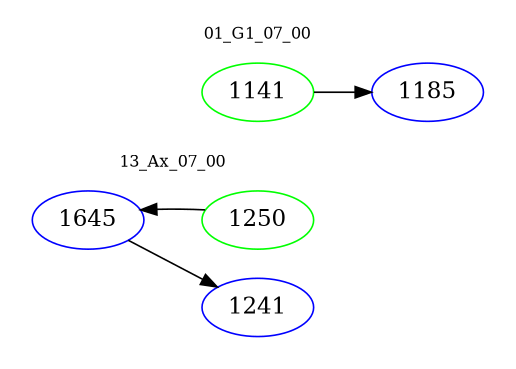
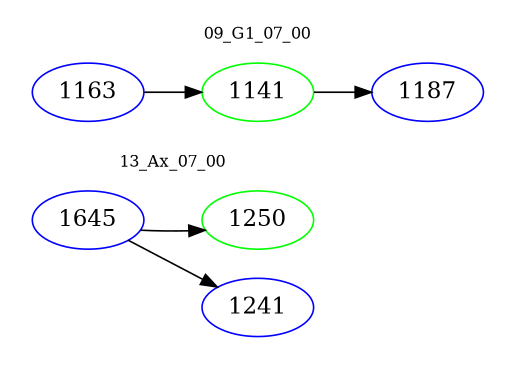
cluster "01_G1_07_00": label "01_G1_07_00" -> "09_G1_07_00"
node "1163": added
node "1185": label "1185" -> "1187"
edge "1250" -> "1645": reversed
